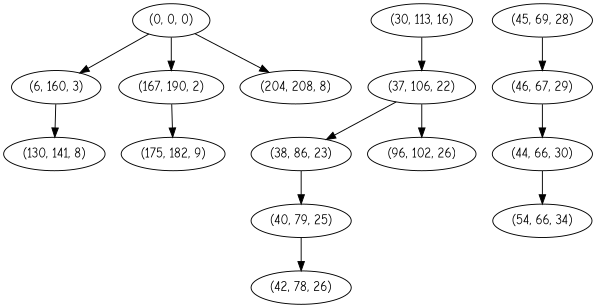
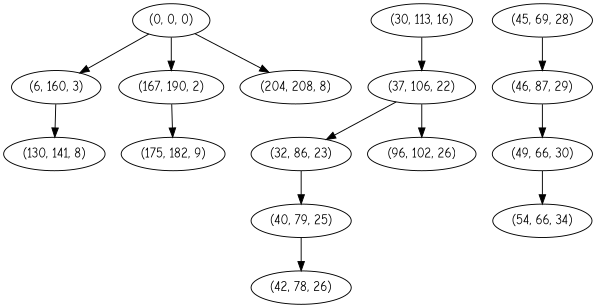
node "(46, 67, 29)": label "(46, 67, 29)" -> "(46, 87, 29)"
node "(38, 86, 23)": label "(38, 86, 23)" -> "(32, 86, 23)"
node "(44, 66, 30)": label "(44, 66, 30)" -> "(49, 66, 30)"
